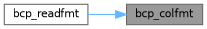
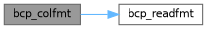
edge "bcp_readfmt" -> "bcp_colfmt": reversed
